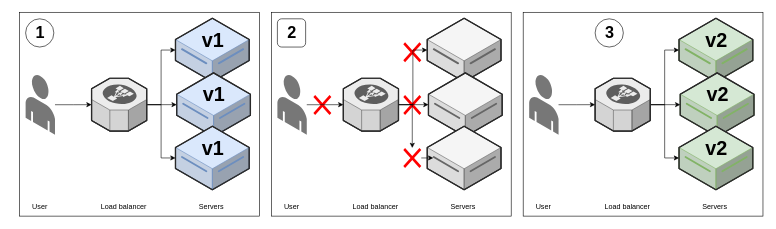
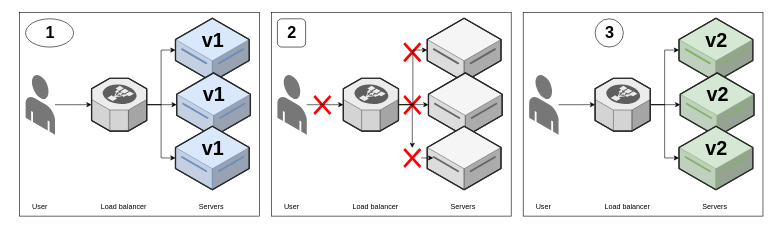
node "1": size 28x28 -> 48x28
